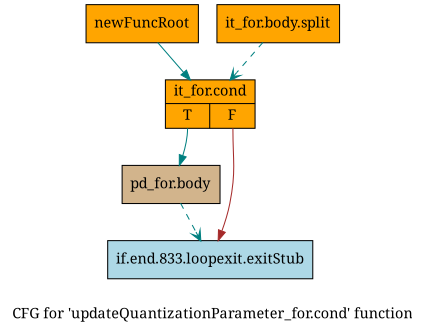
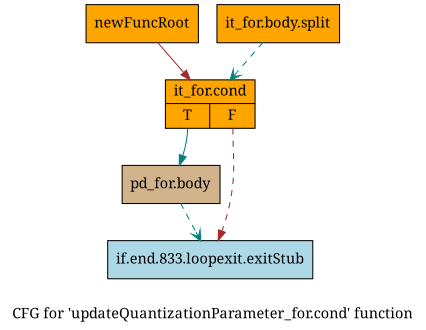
edge "newFuncRoot" -> "it_for.cond": color teal -> brown
edge "it_for.cond" -> "if.end.833.loopexit.exitStub": style solid -> dashed
